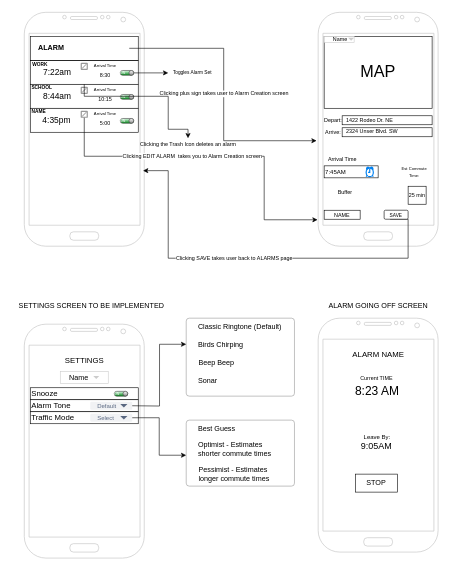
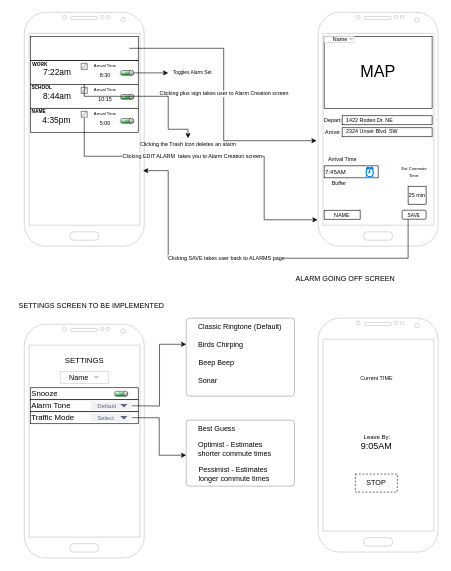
node "ALARM": removed
node "Buffer": moved (345, 193) -> (339, 184)
node "SAVE": moved (396, 215) -> (414, 215)
node "ALARM GOING OFF SCREEN": moved (378, 306) -> (345, 279)
node "ALARM NAME": removed
node "8:23 AM": removed
node "STOP": style solid -> dashed
